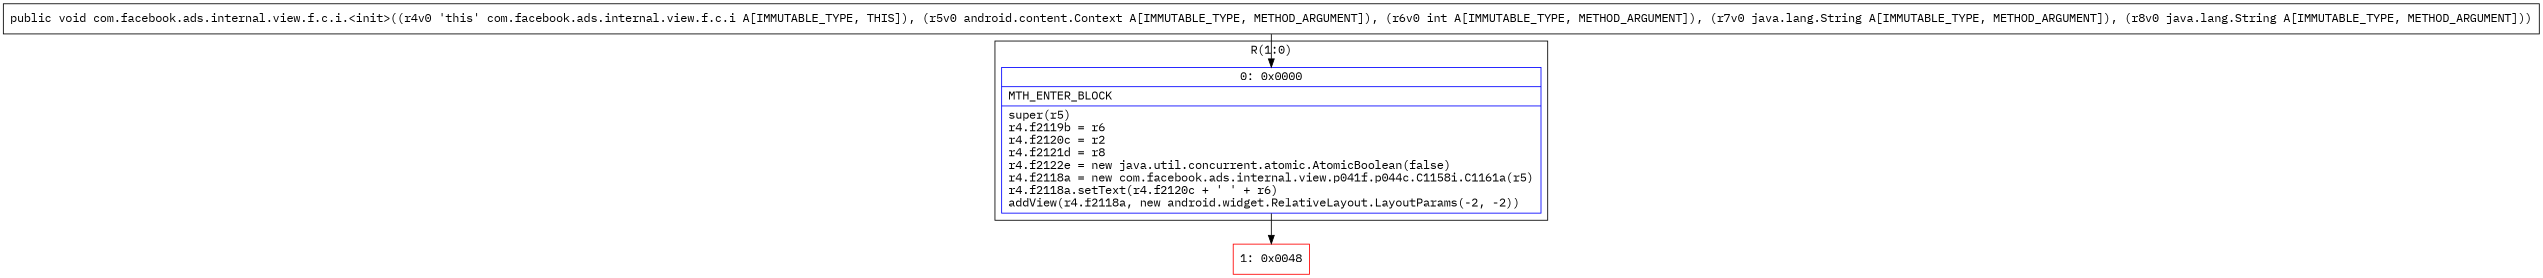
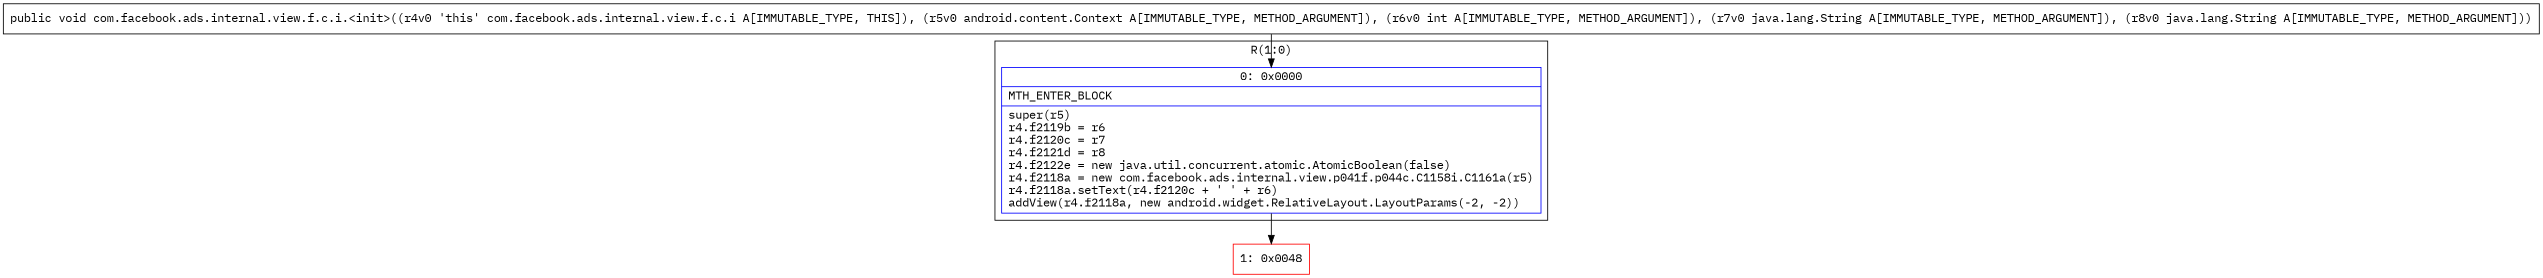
node "0: 0x0000": text "r4.f2120c = r2" -> "r4.f2120c = r7"
